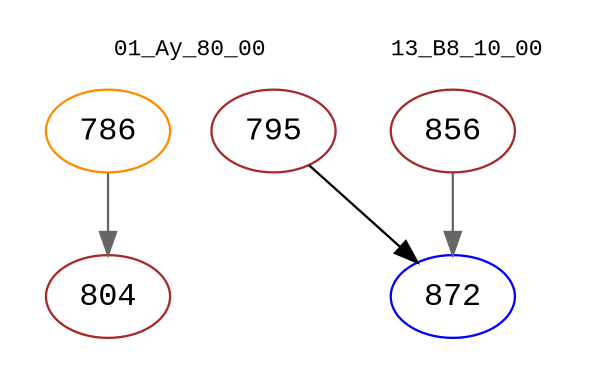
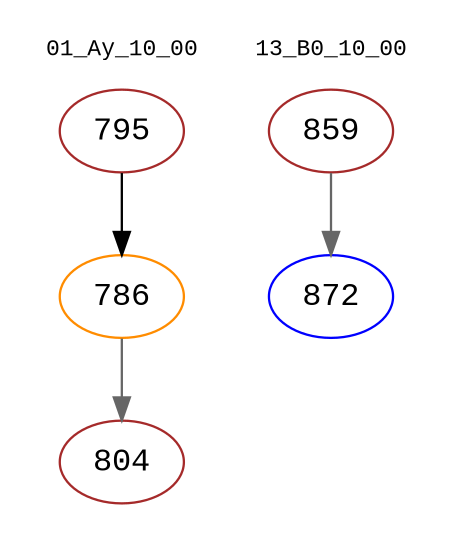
cluster "01_Ay_80_00": label "01_Ay_80_00" -> "01_Ay_10_00"
cluster "13_B8_10_00": label "13_B8_10_00" -> "13_B0_10_00"
node "856": label "856" -> "859"
edge "795" -> "872": now "795" -> "786"
